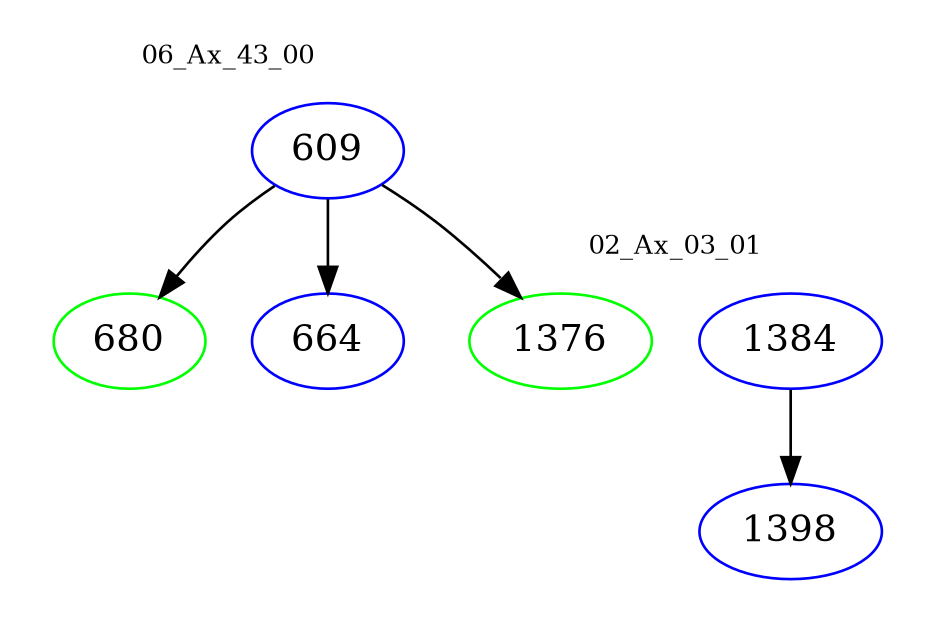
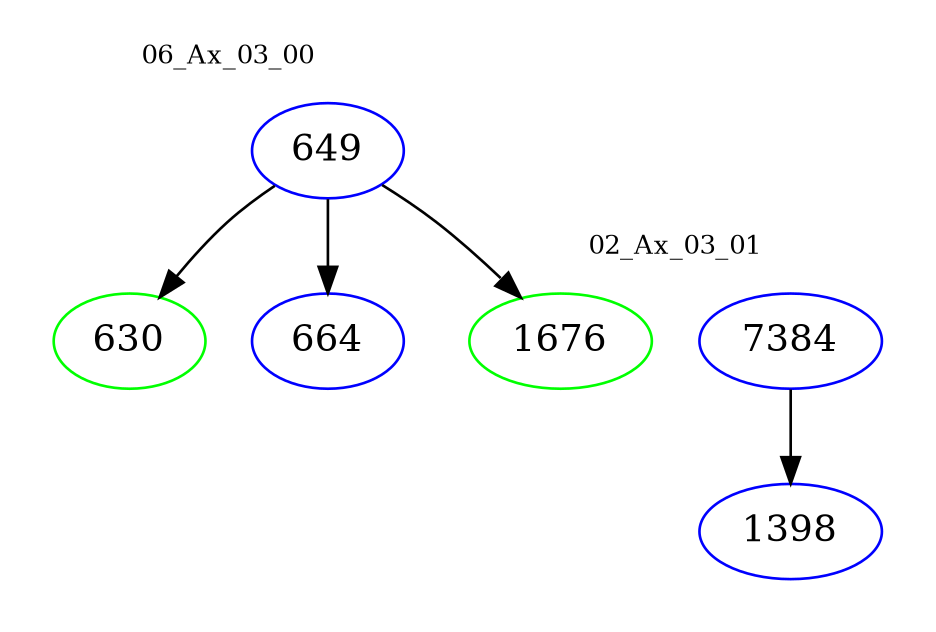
cluster "06_Ax_43_00": label "06_Ax_43_00" -> "06_Ax_03_00"
node "609": label "609" -> "649"
node "680": label "680" -> "630"
node "1376": label "1376" -> "1676"
node "1384": label "1384" -> "7384"
